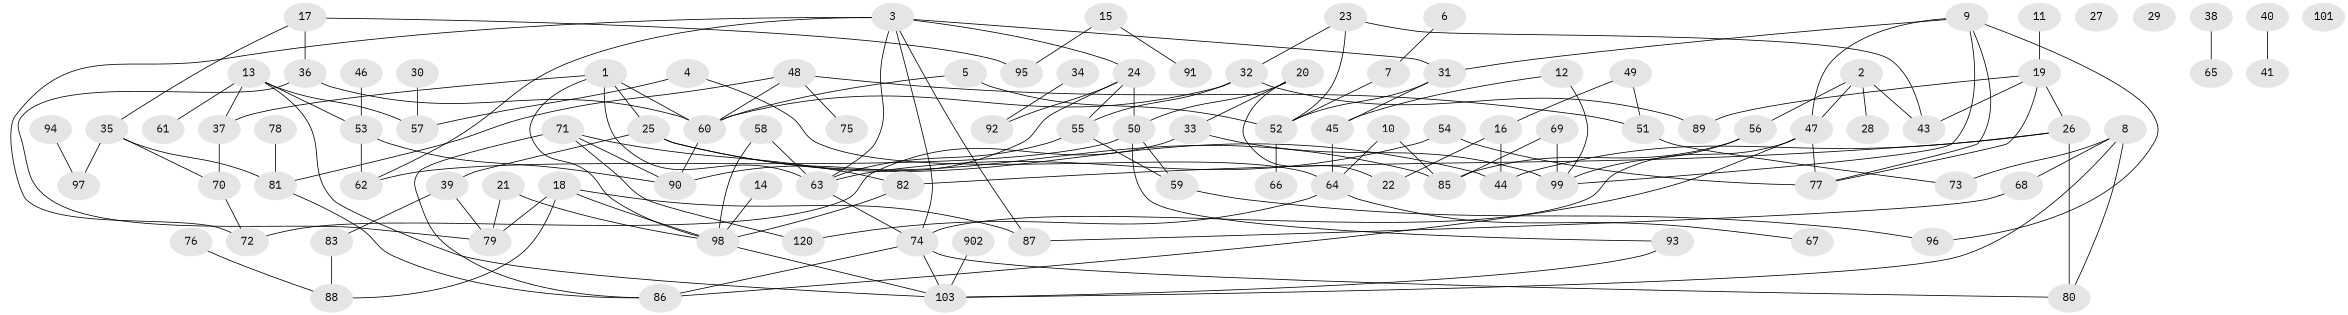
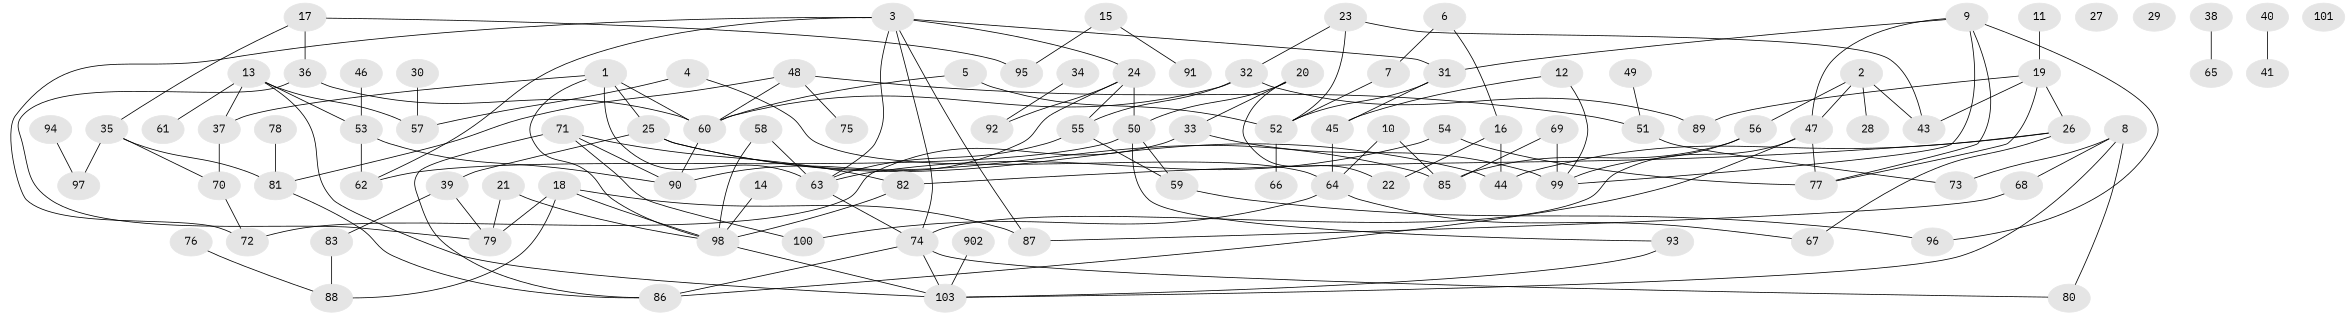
edge "49" -- "16": now "6" -- "16"
edge "26" -- "80": now "26" -- "67"
node "120": label "120" -> "100"
